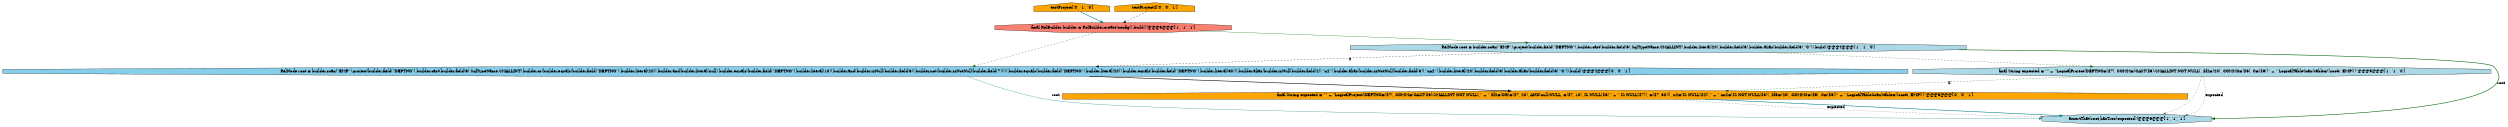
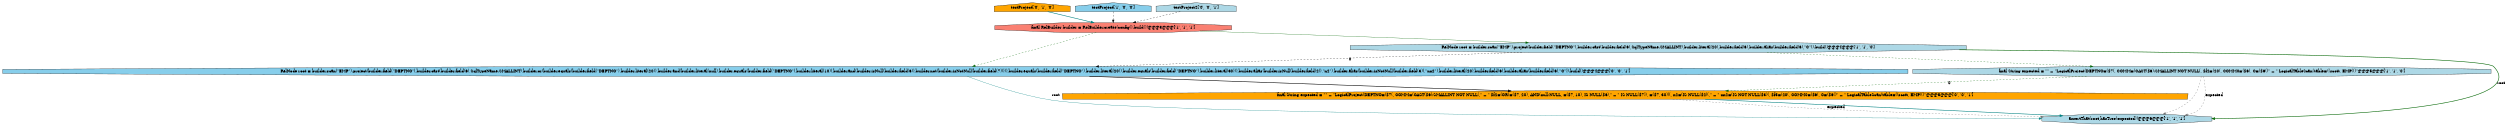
node "testProject['1', '0', '0']": added
node "testProject2['0', '0', '1']": fillcolor orange -> lightblue
